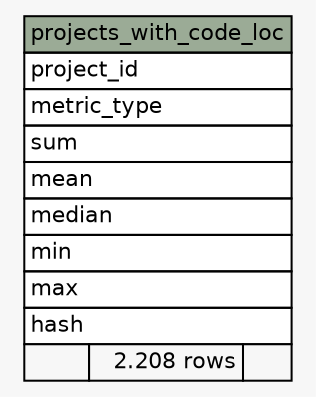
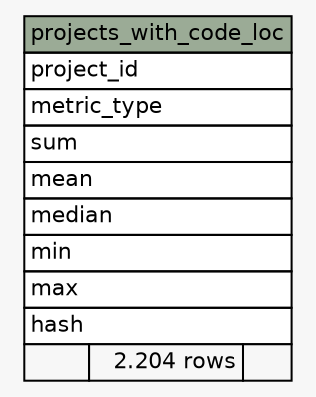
node "projects_with_code_loc": text "2.208 rows" -> "2.204 rows"
